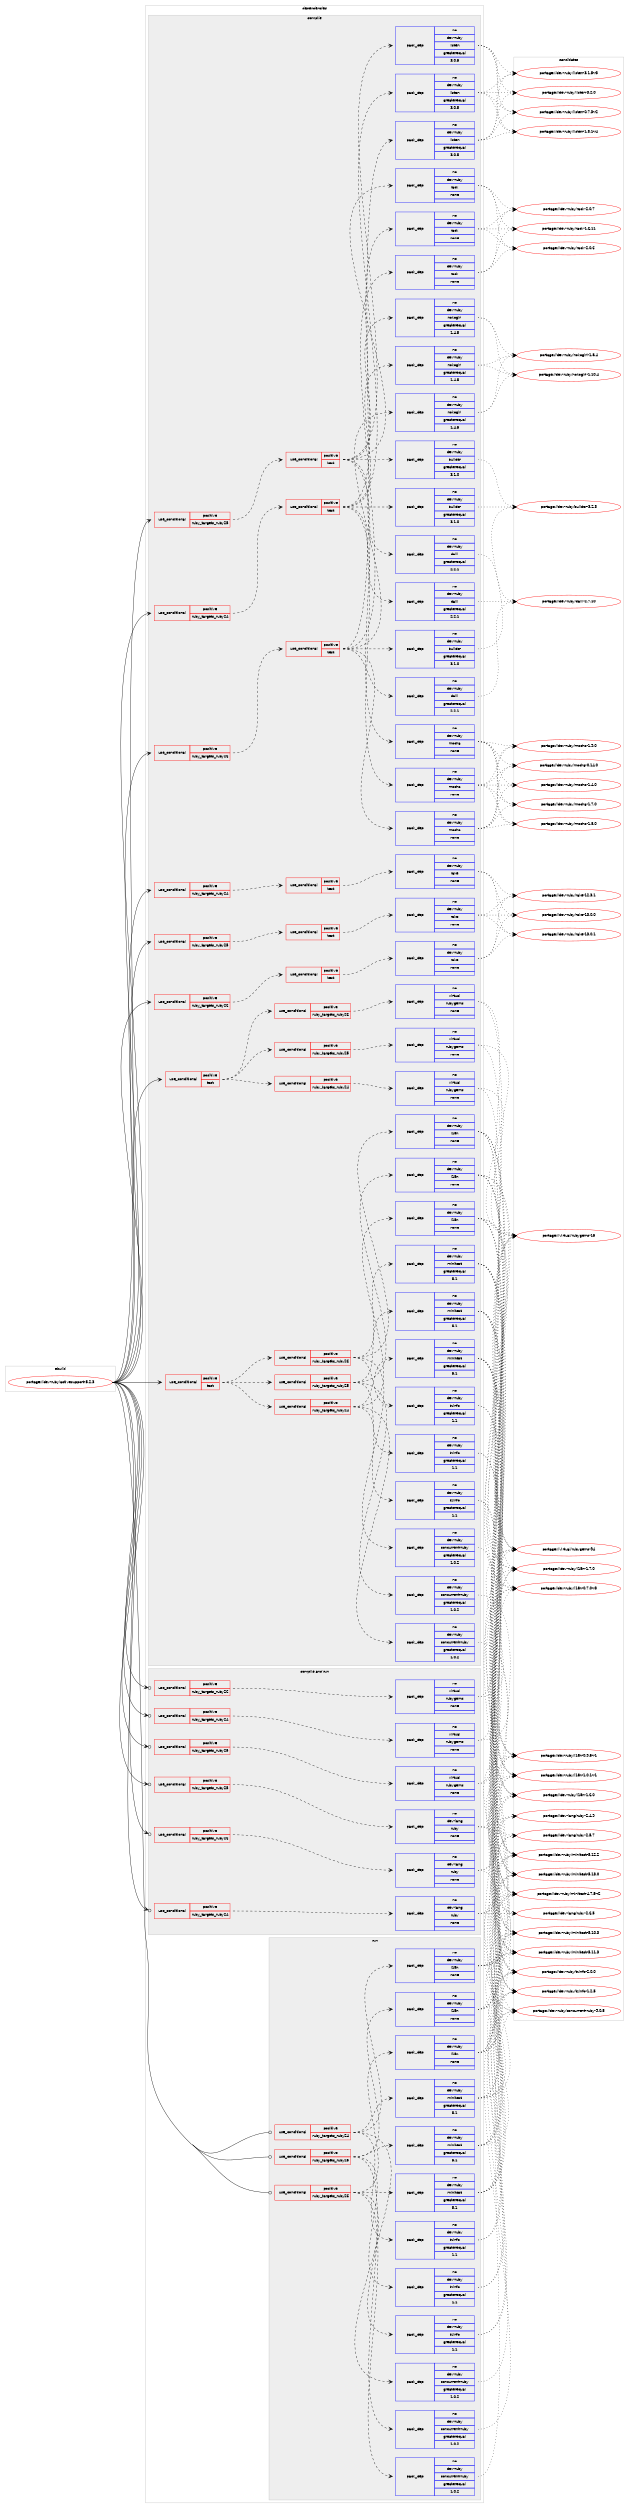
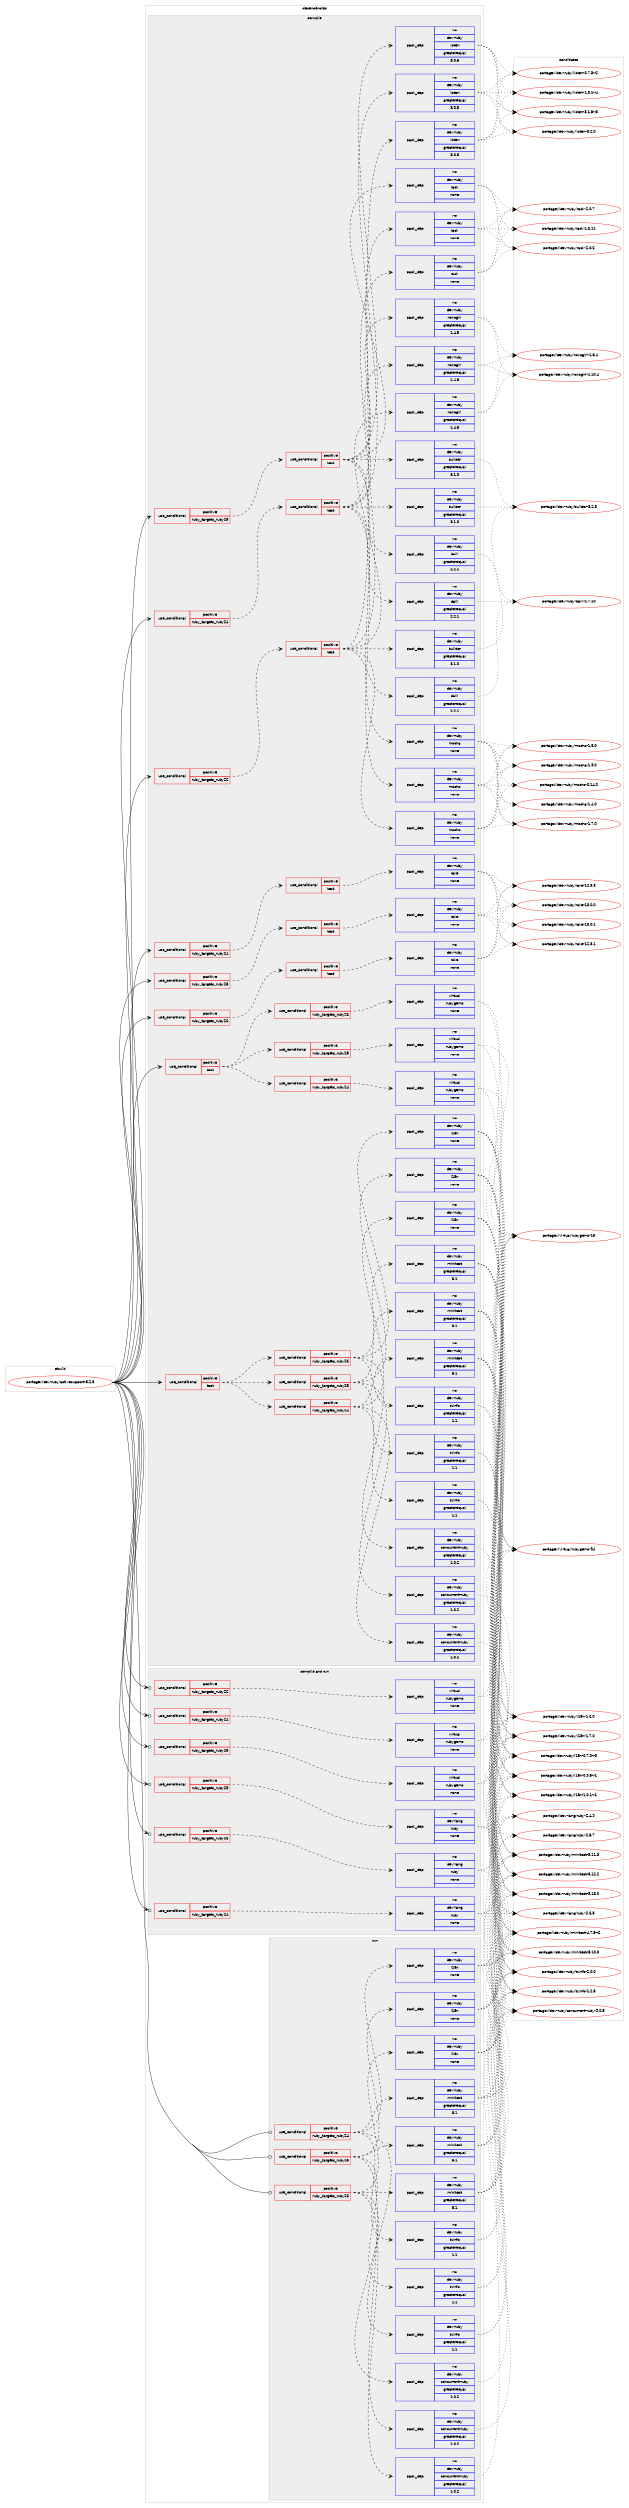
node "portage://dev-ruby/rake-12.3.3": added
